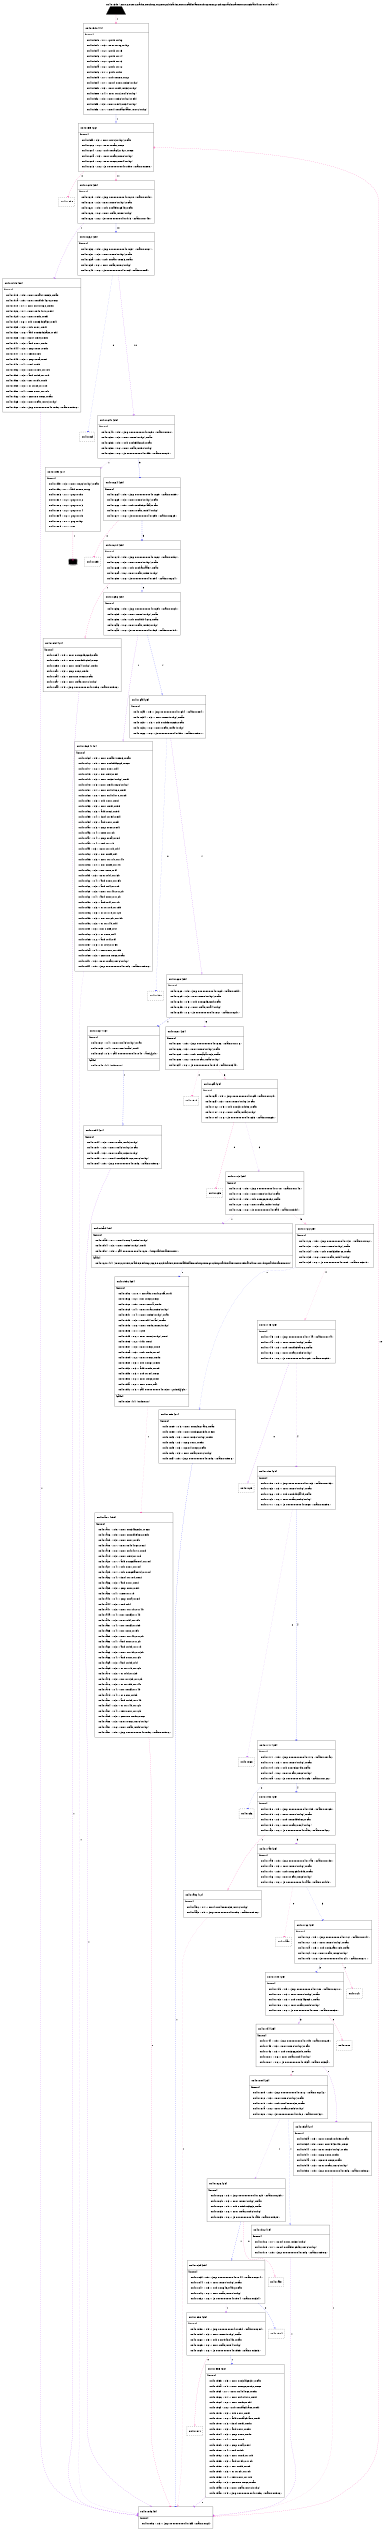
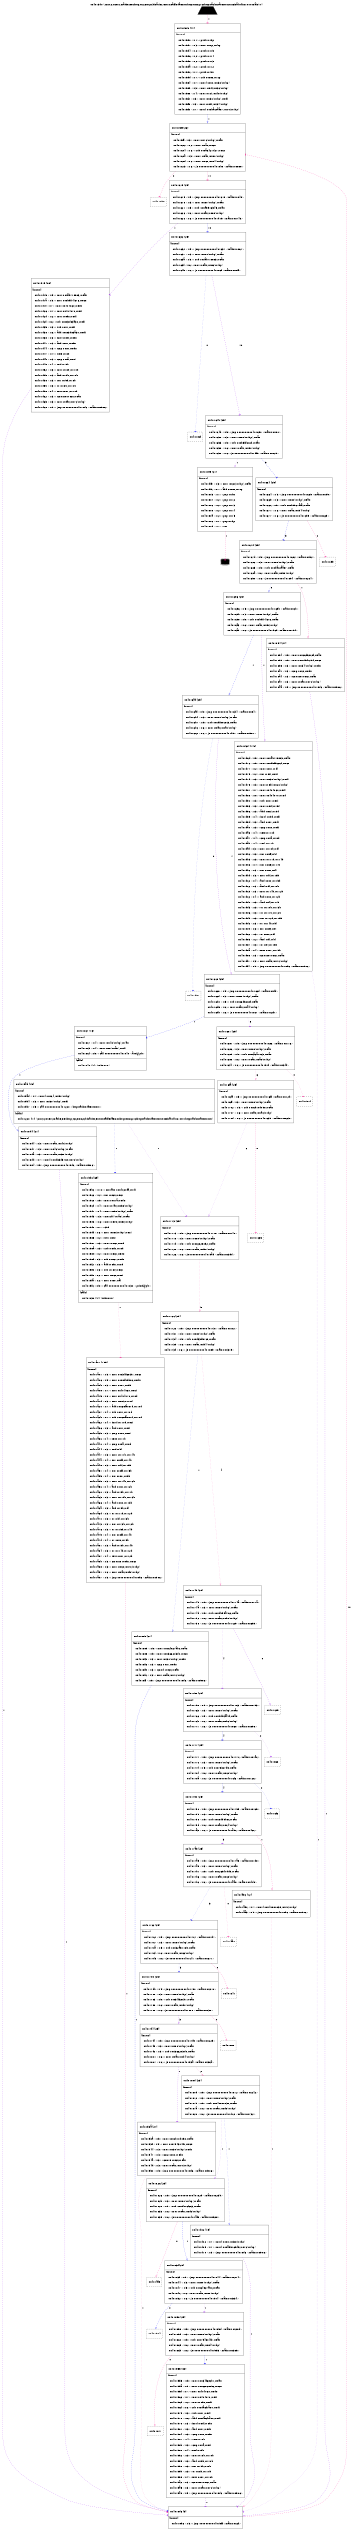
edge "0x401713 [25]" -> "0x4019ad [15]": reversed
